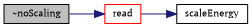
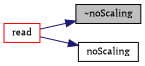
edge "~noScaling" -> "read": reversed
node "scaleEnergy": label "scaleEnergy" -> "noScaling"
